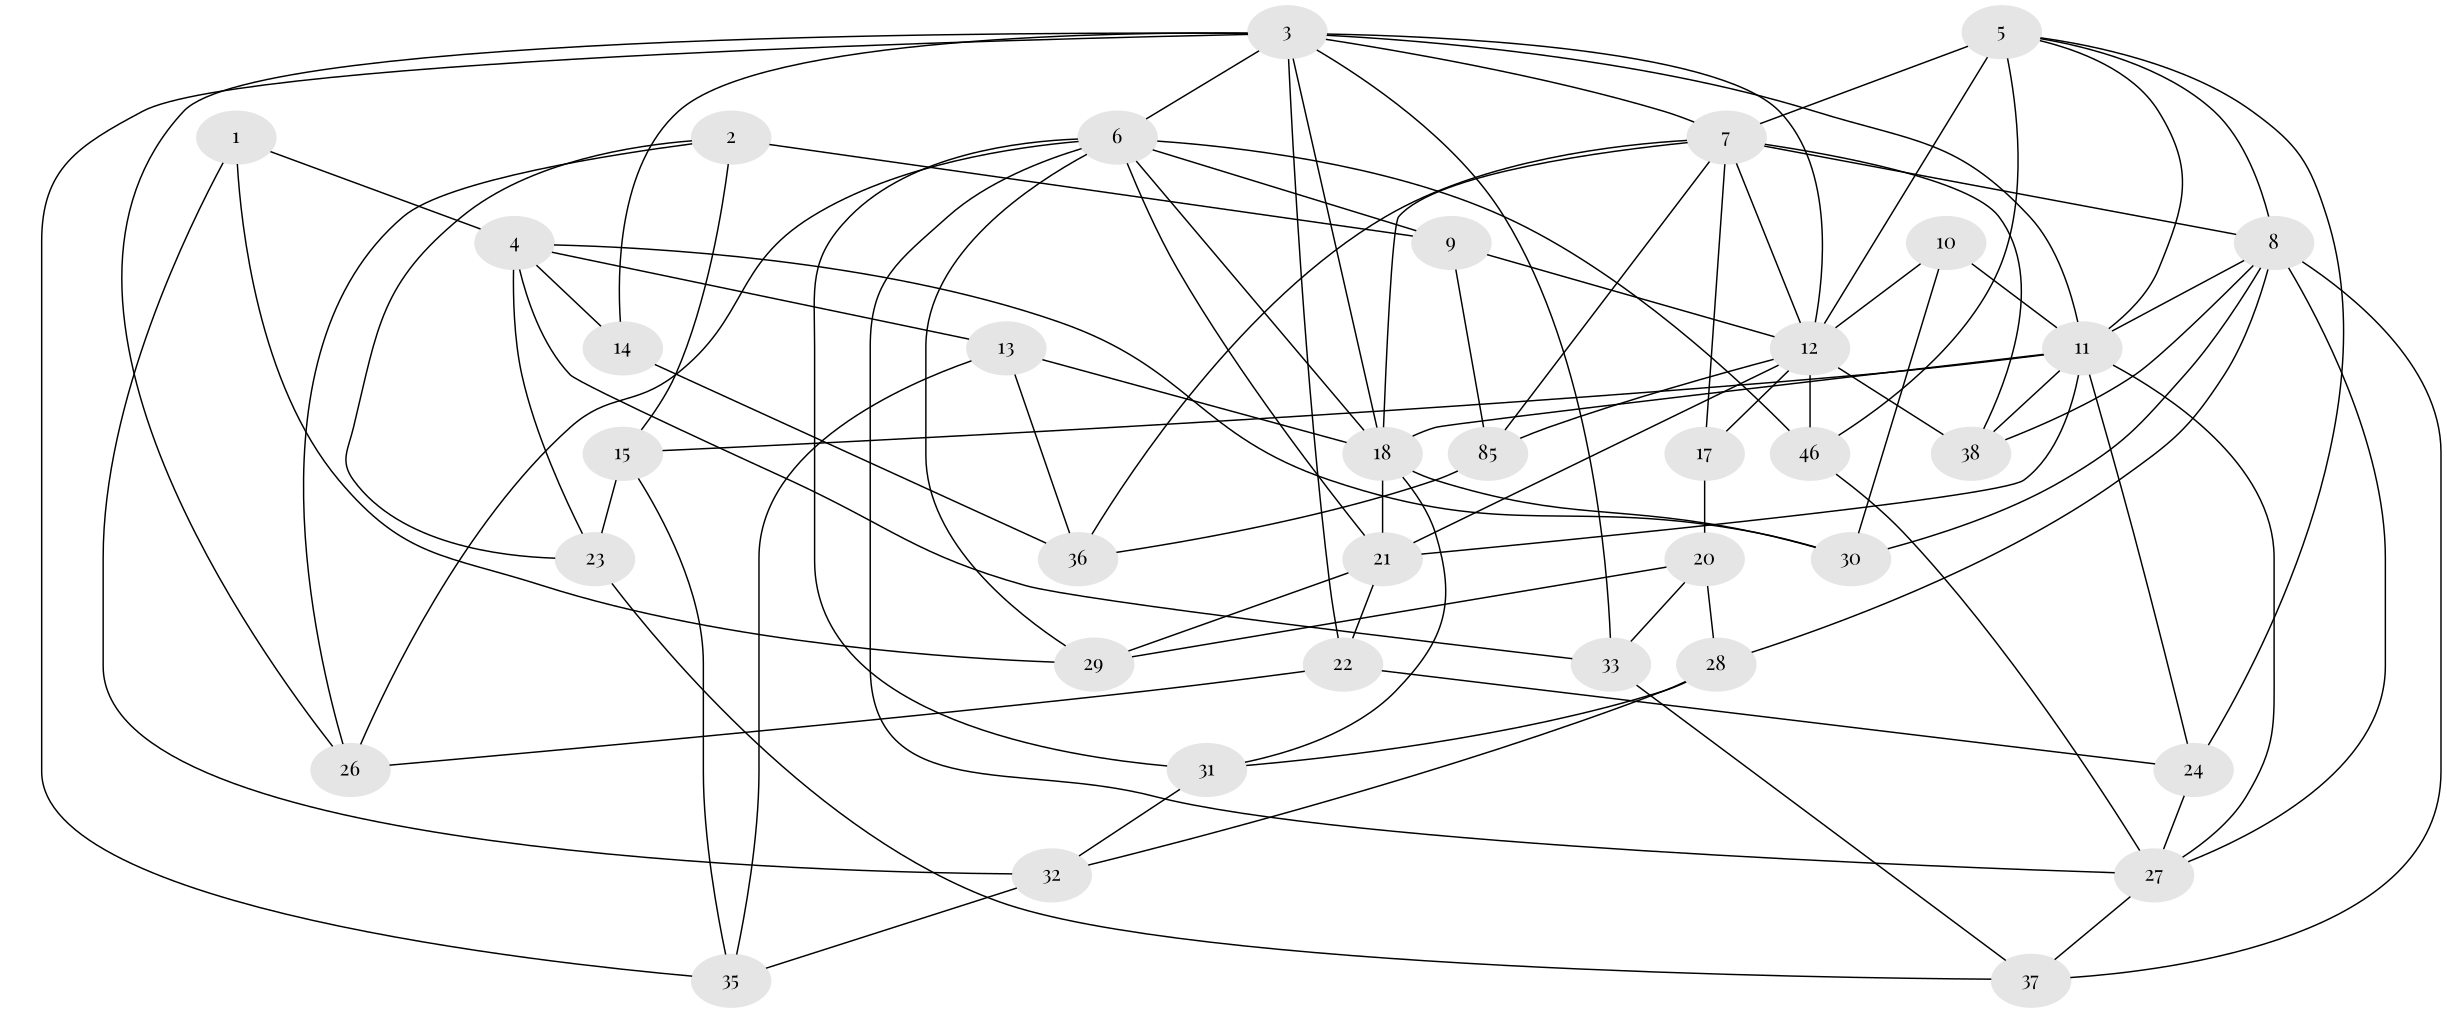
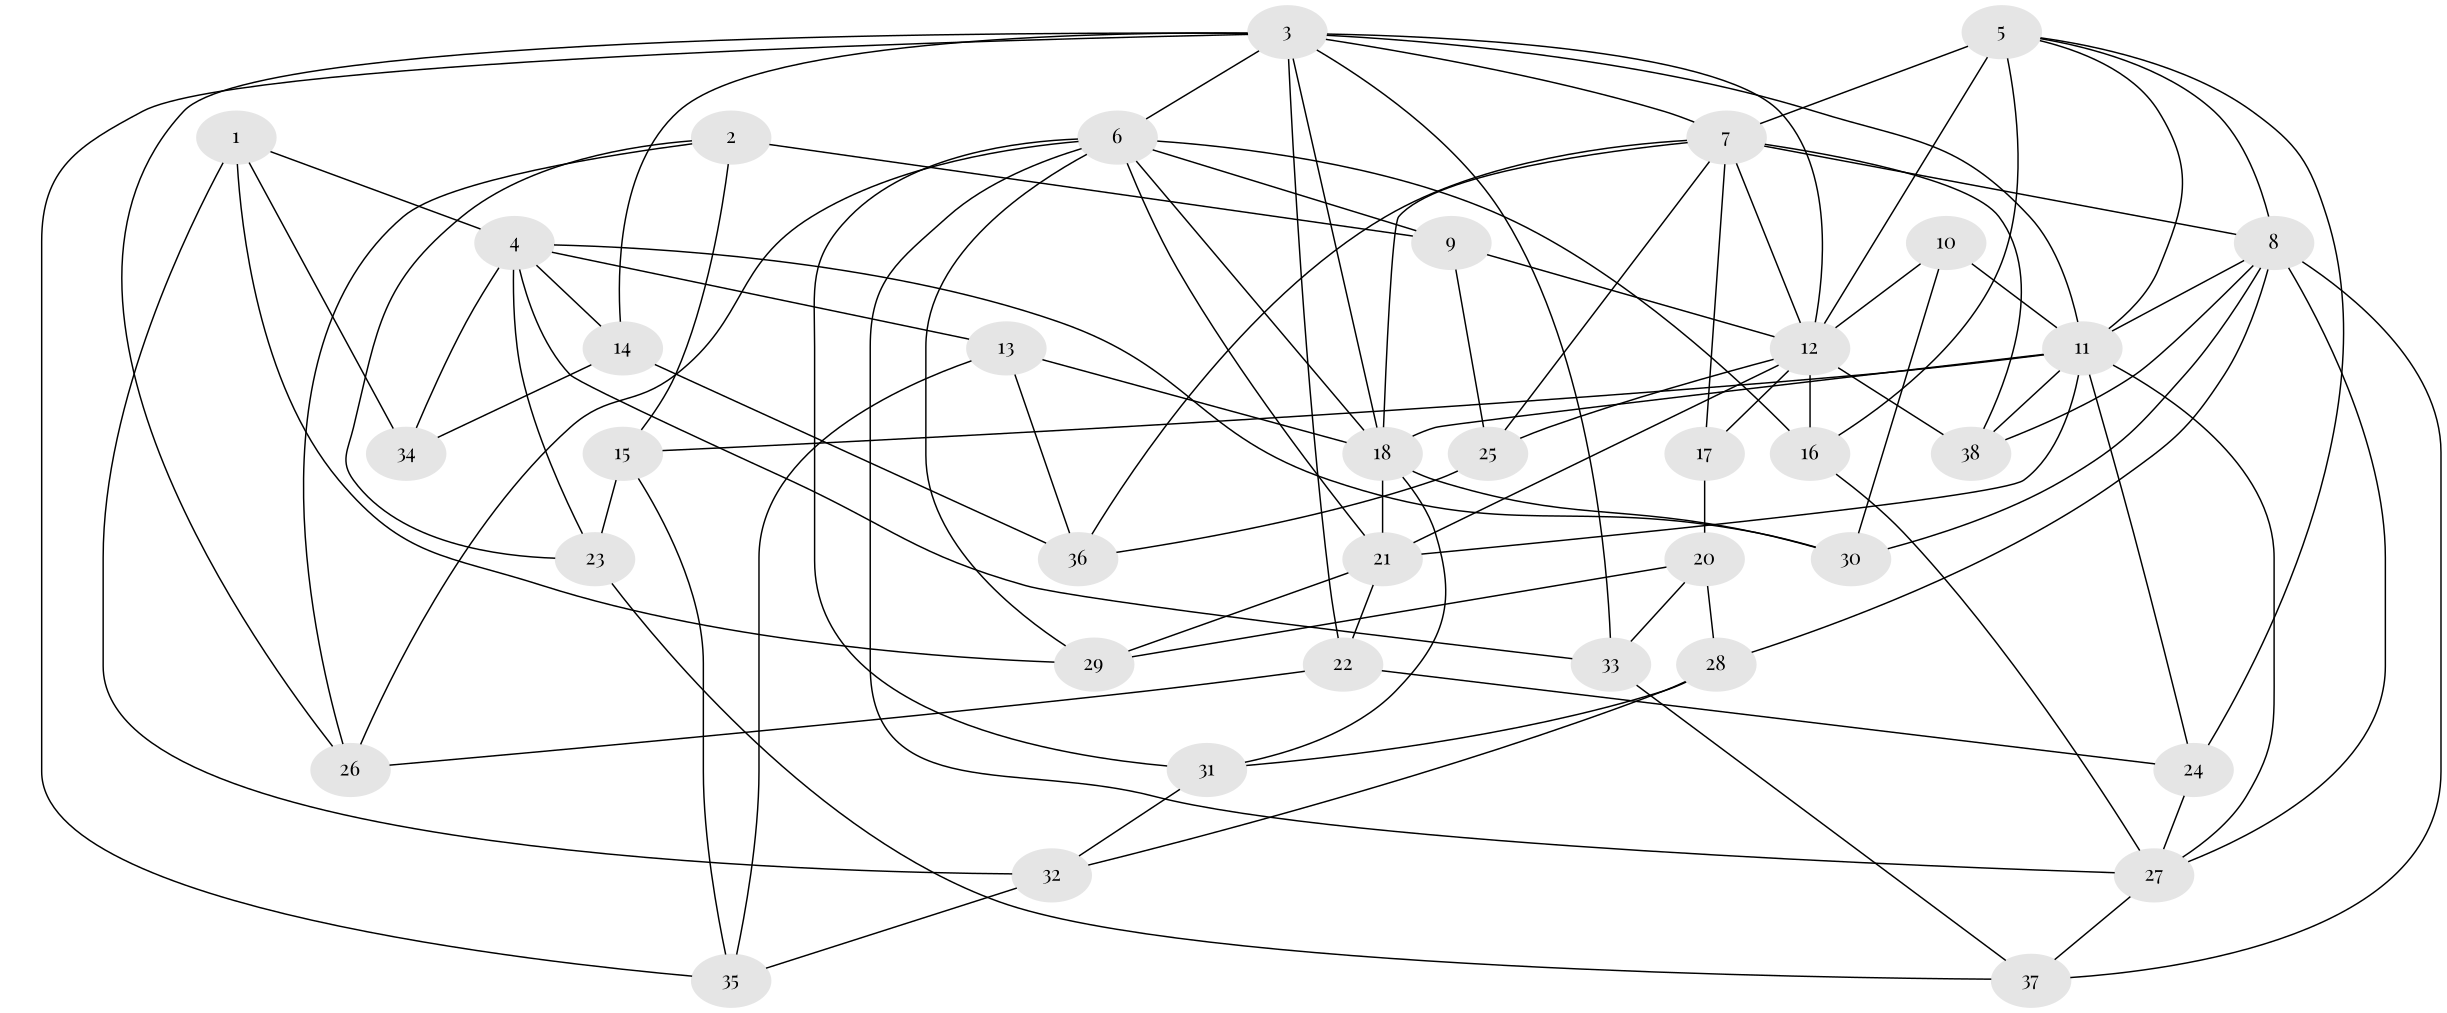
node "34": added
node "85": label "85" -> "25"
node "46": label "46" -> "16"
